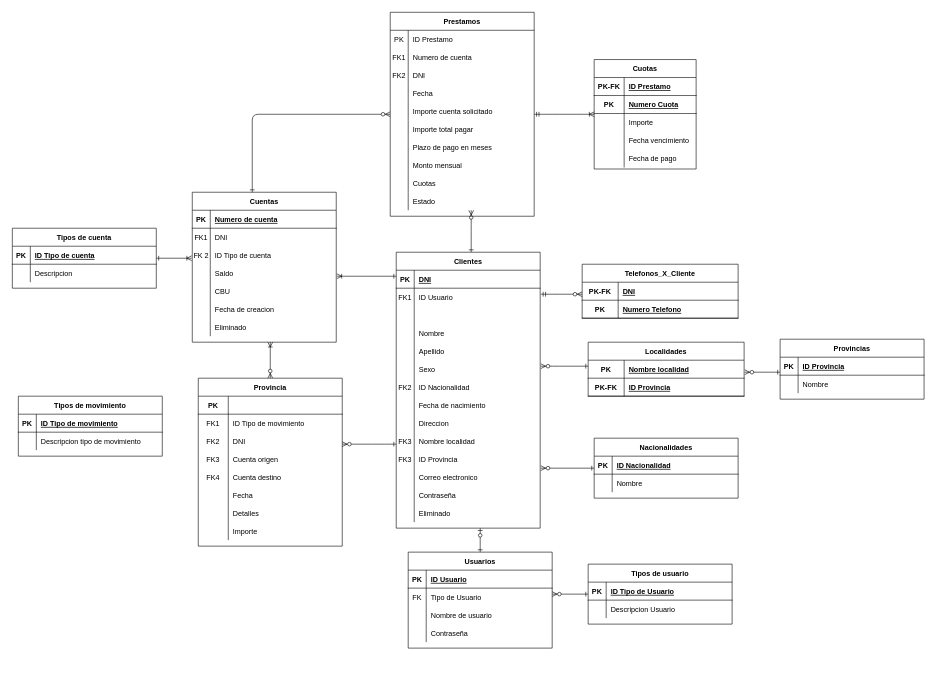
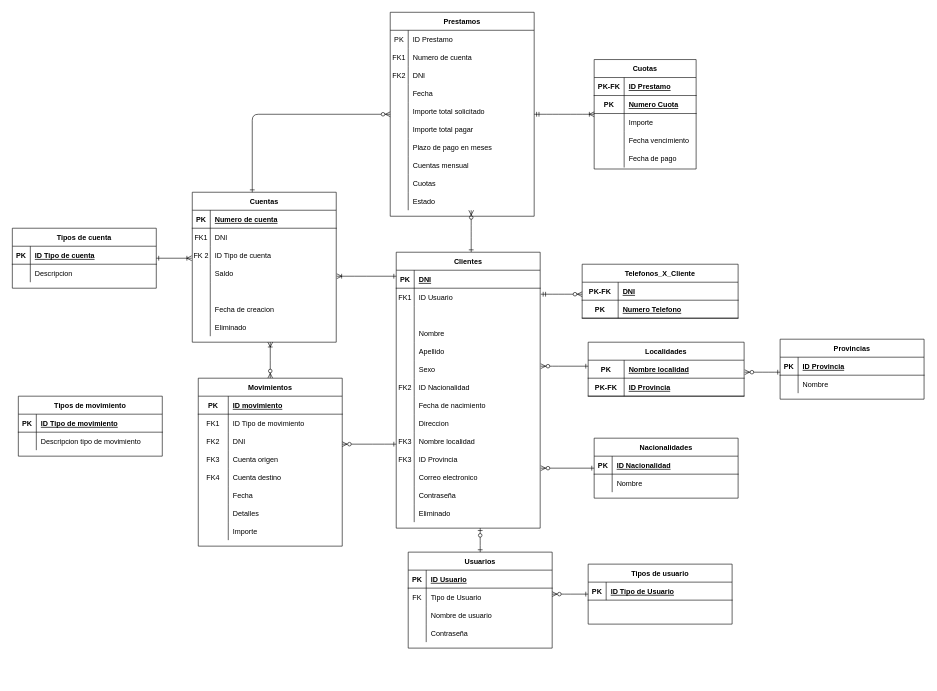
node "Importe cuenta solicitado": label "Importe cuenta solicitado" -> "Importe total solicitado"
node "Monto mensual": label "Monto mensual" -> "Cuentas mensual"
node "CBU": removed
node "Provincia": label "Provincia" -> "Movimientos"
node "ID movimiento": added
node "Descripcion Usuario": removed
